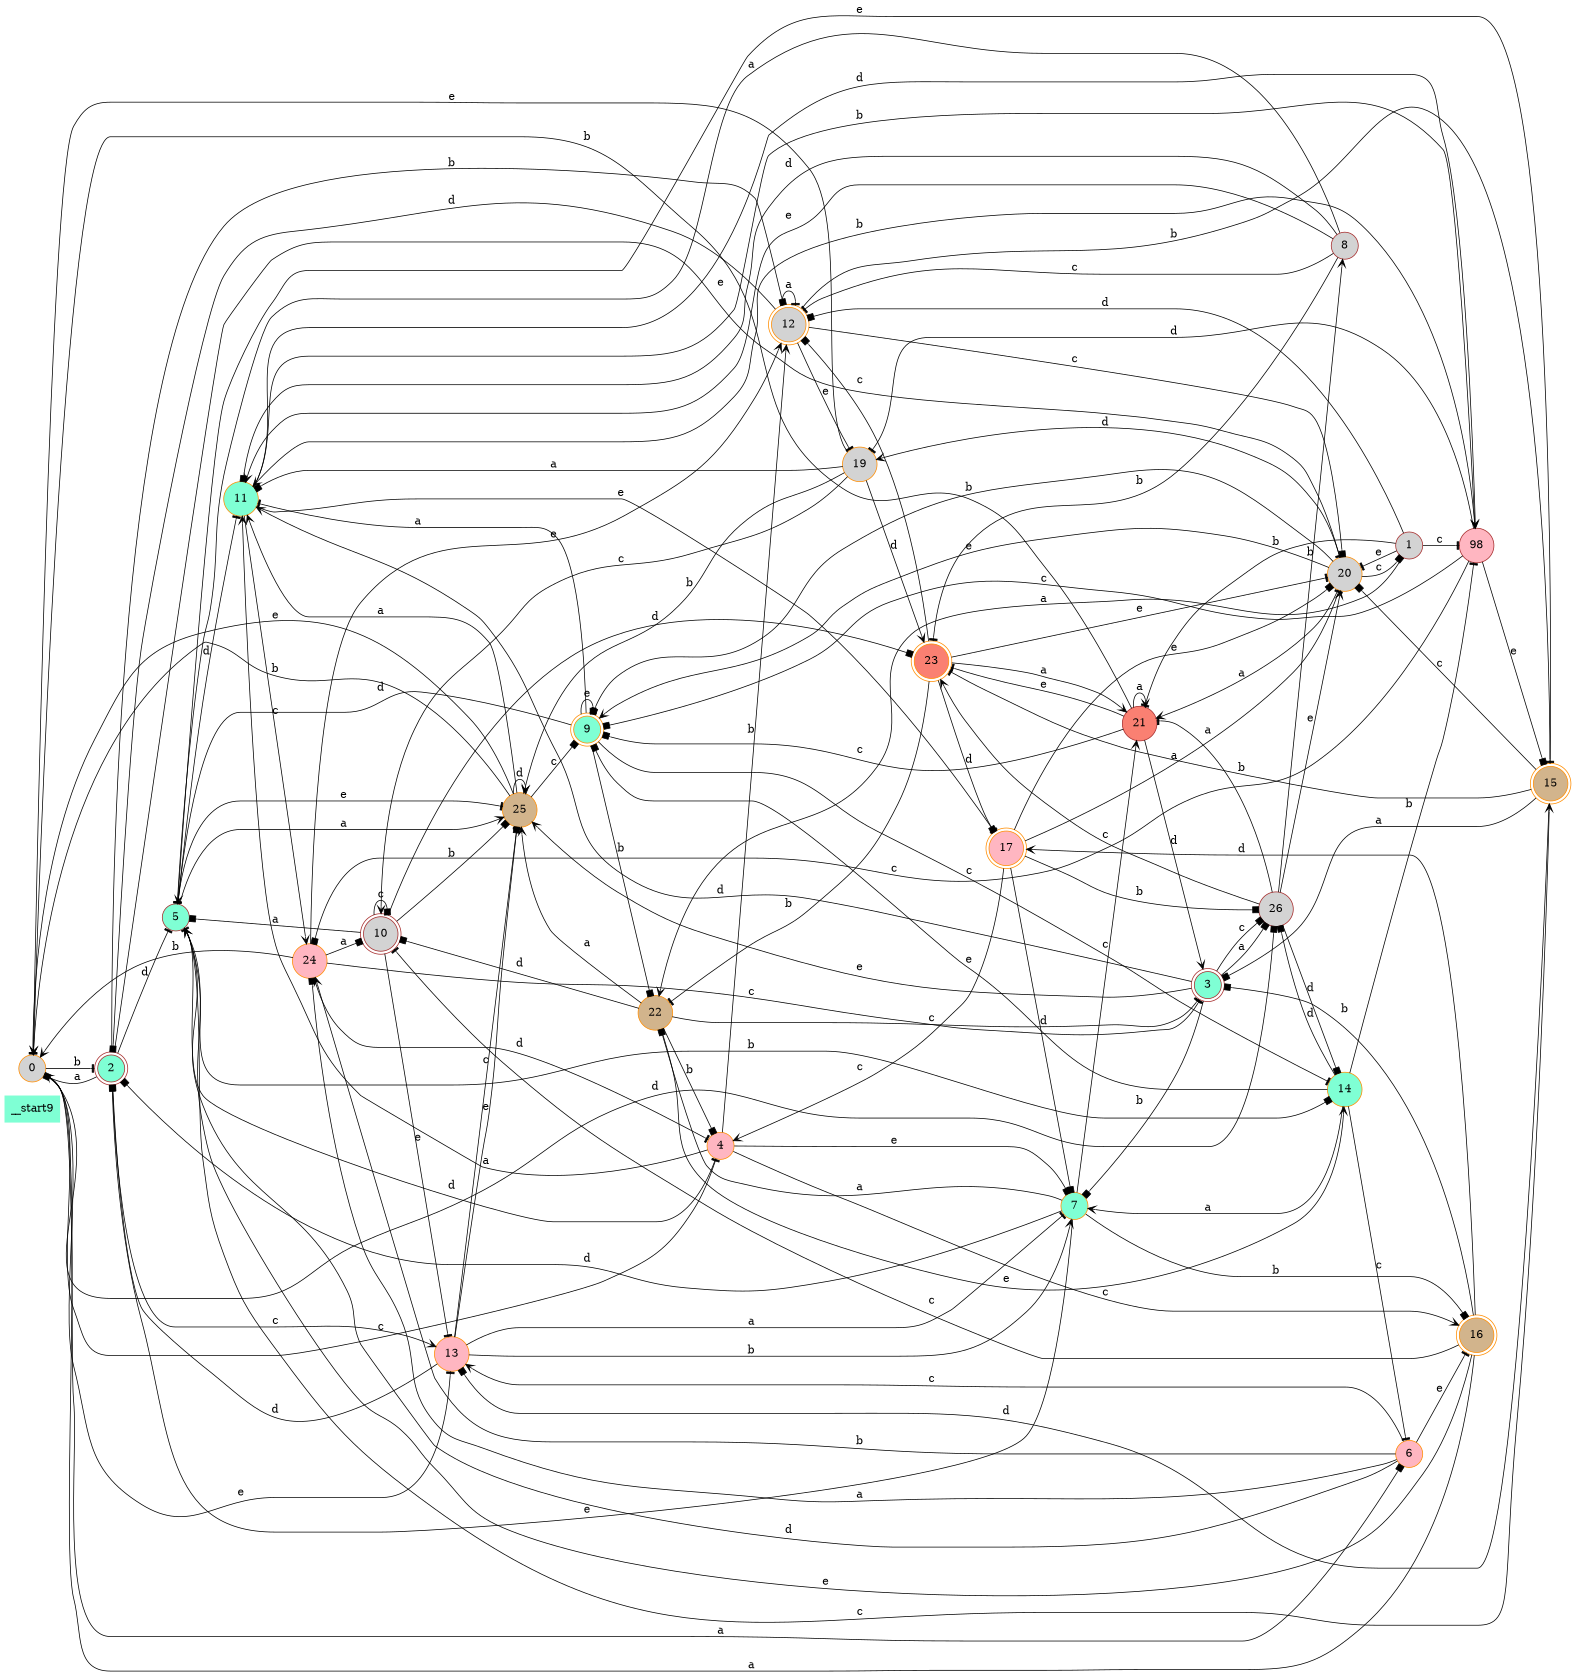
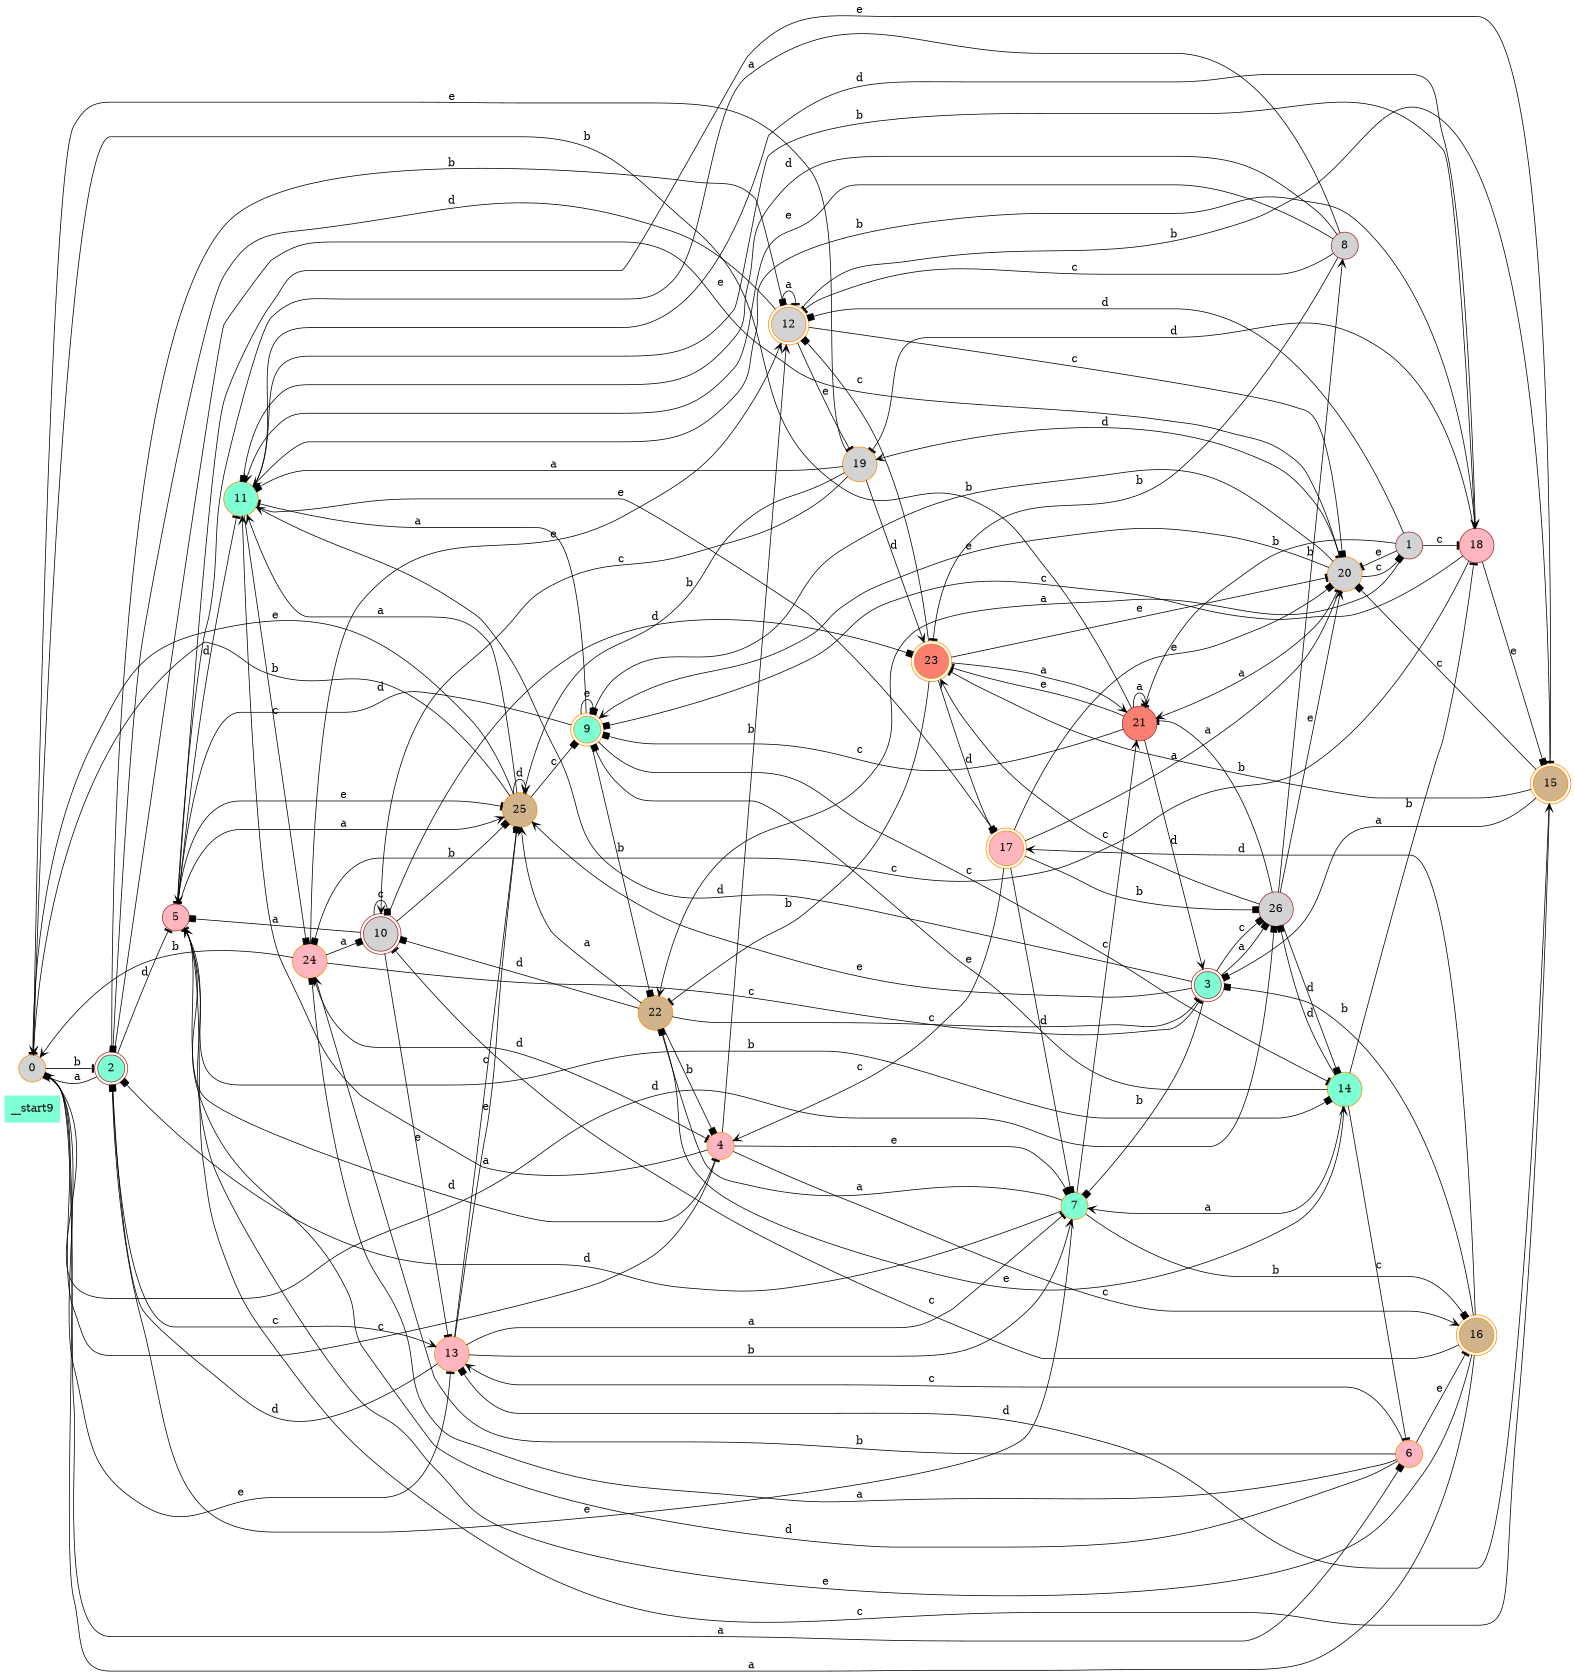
node "98": label "98" -> "18"
edge "11" -> "24": arrowhead vee -> box
node "5": fillcolor aquamarine -> lightpink
